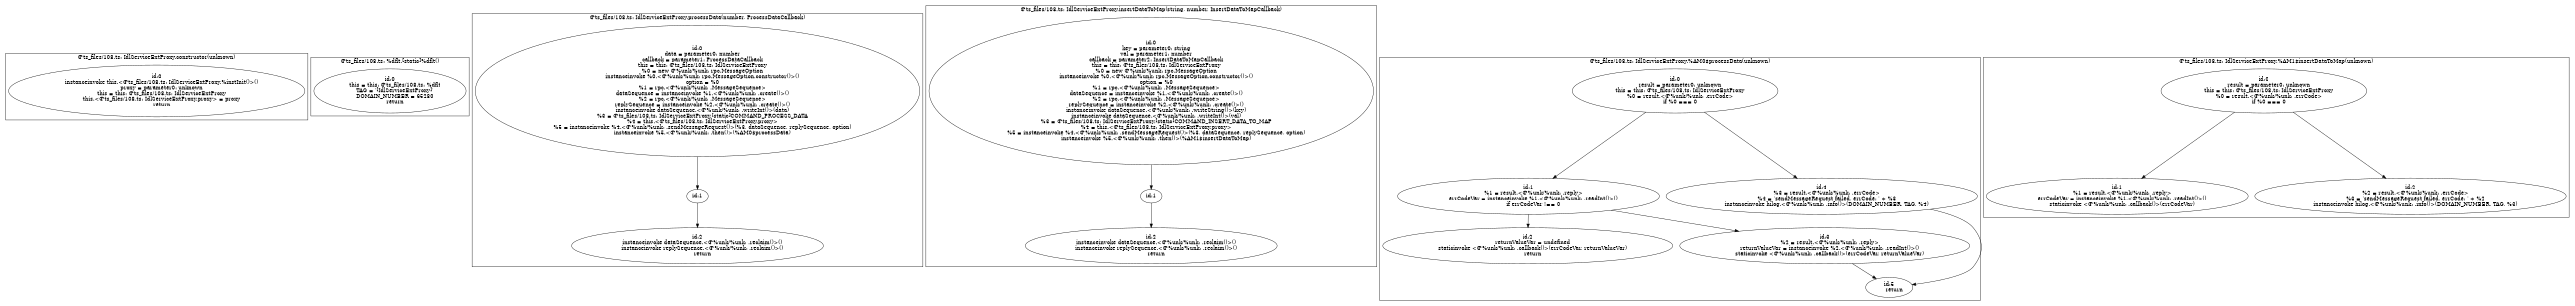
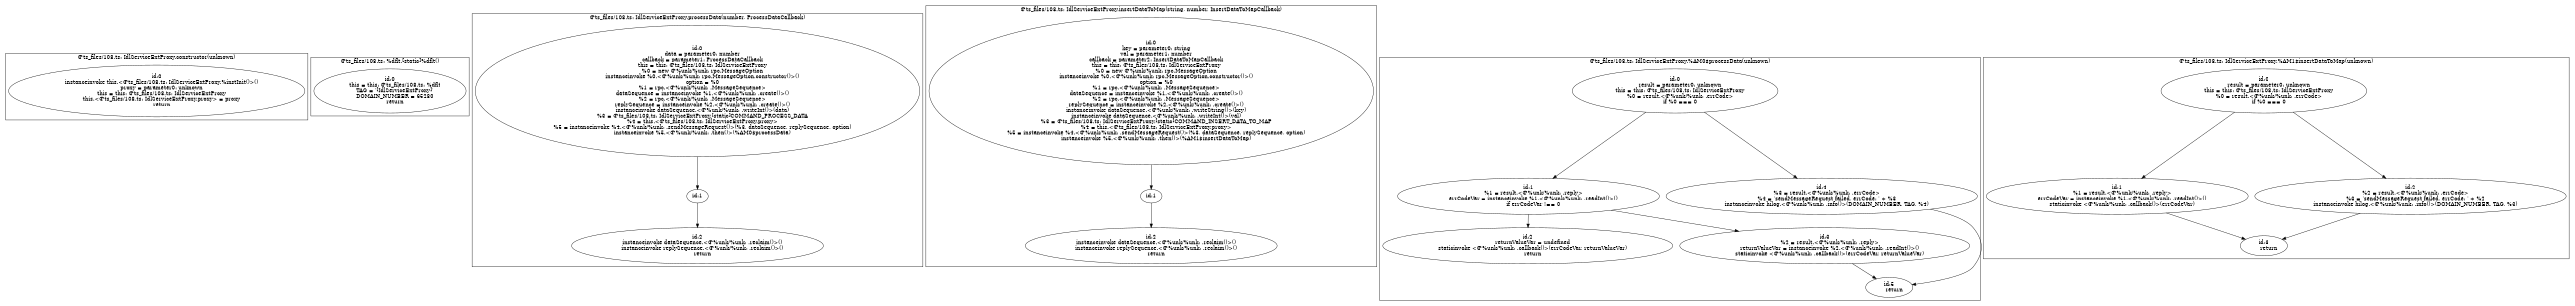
node "id:3 return": added
